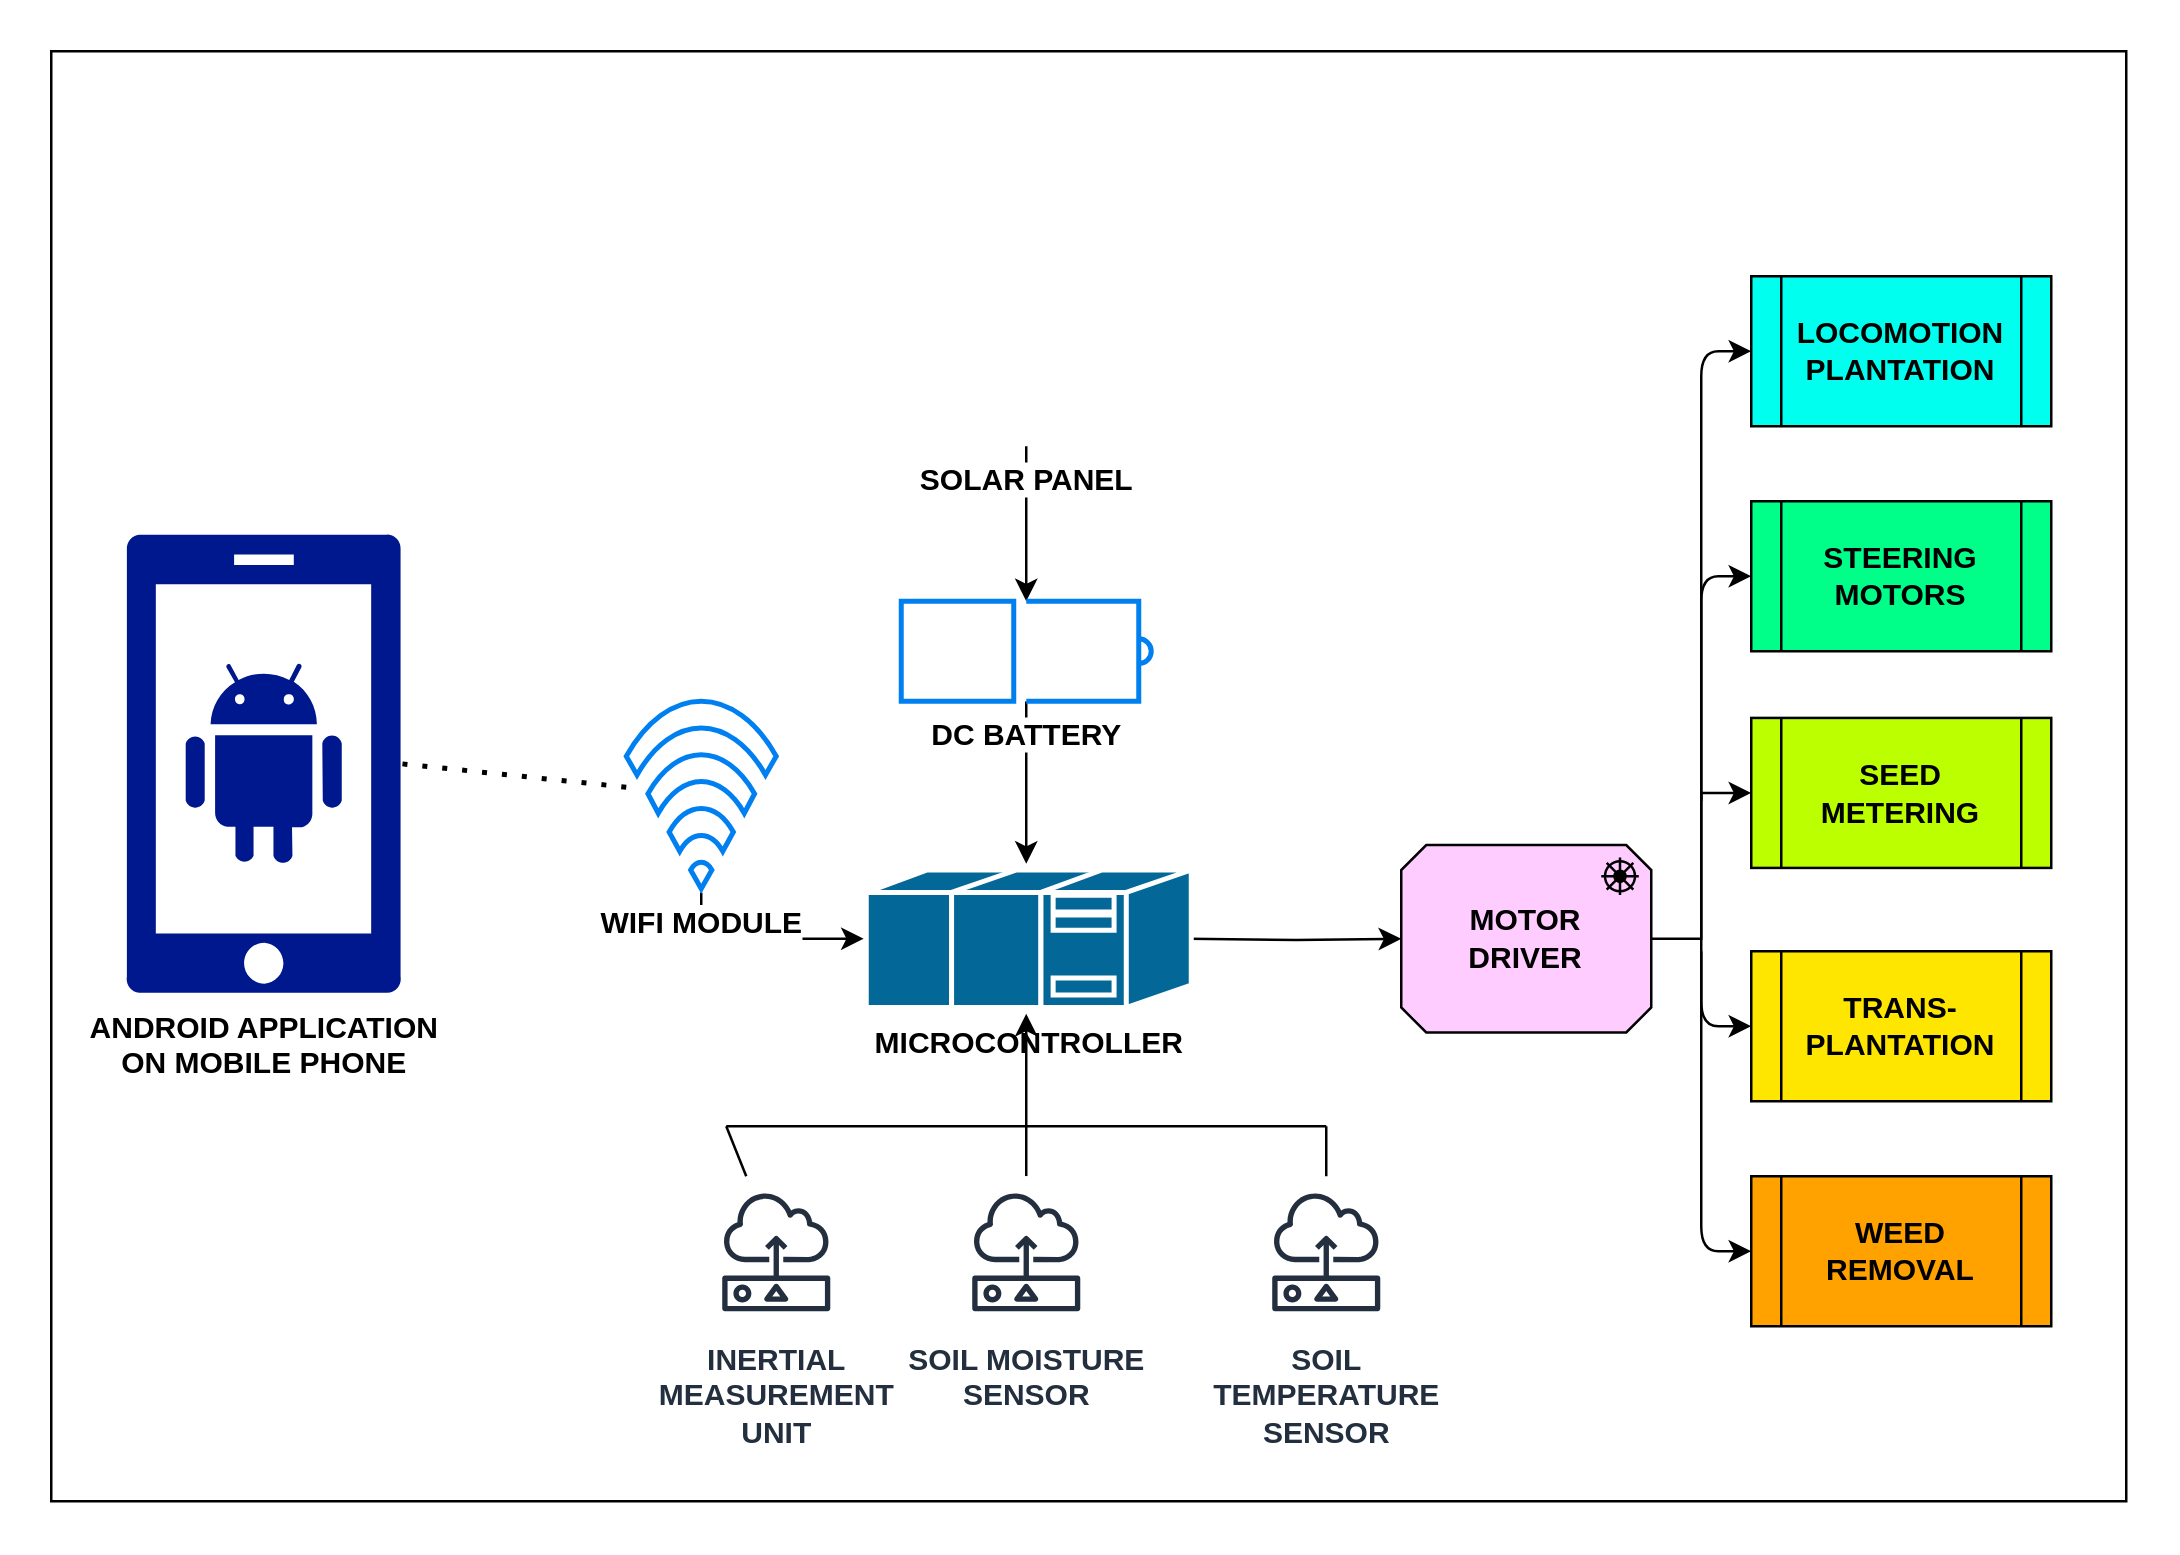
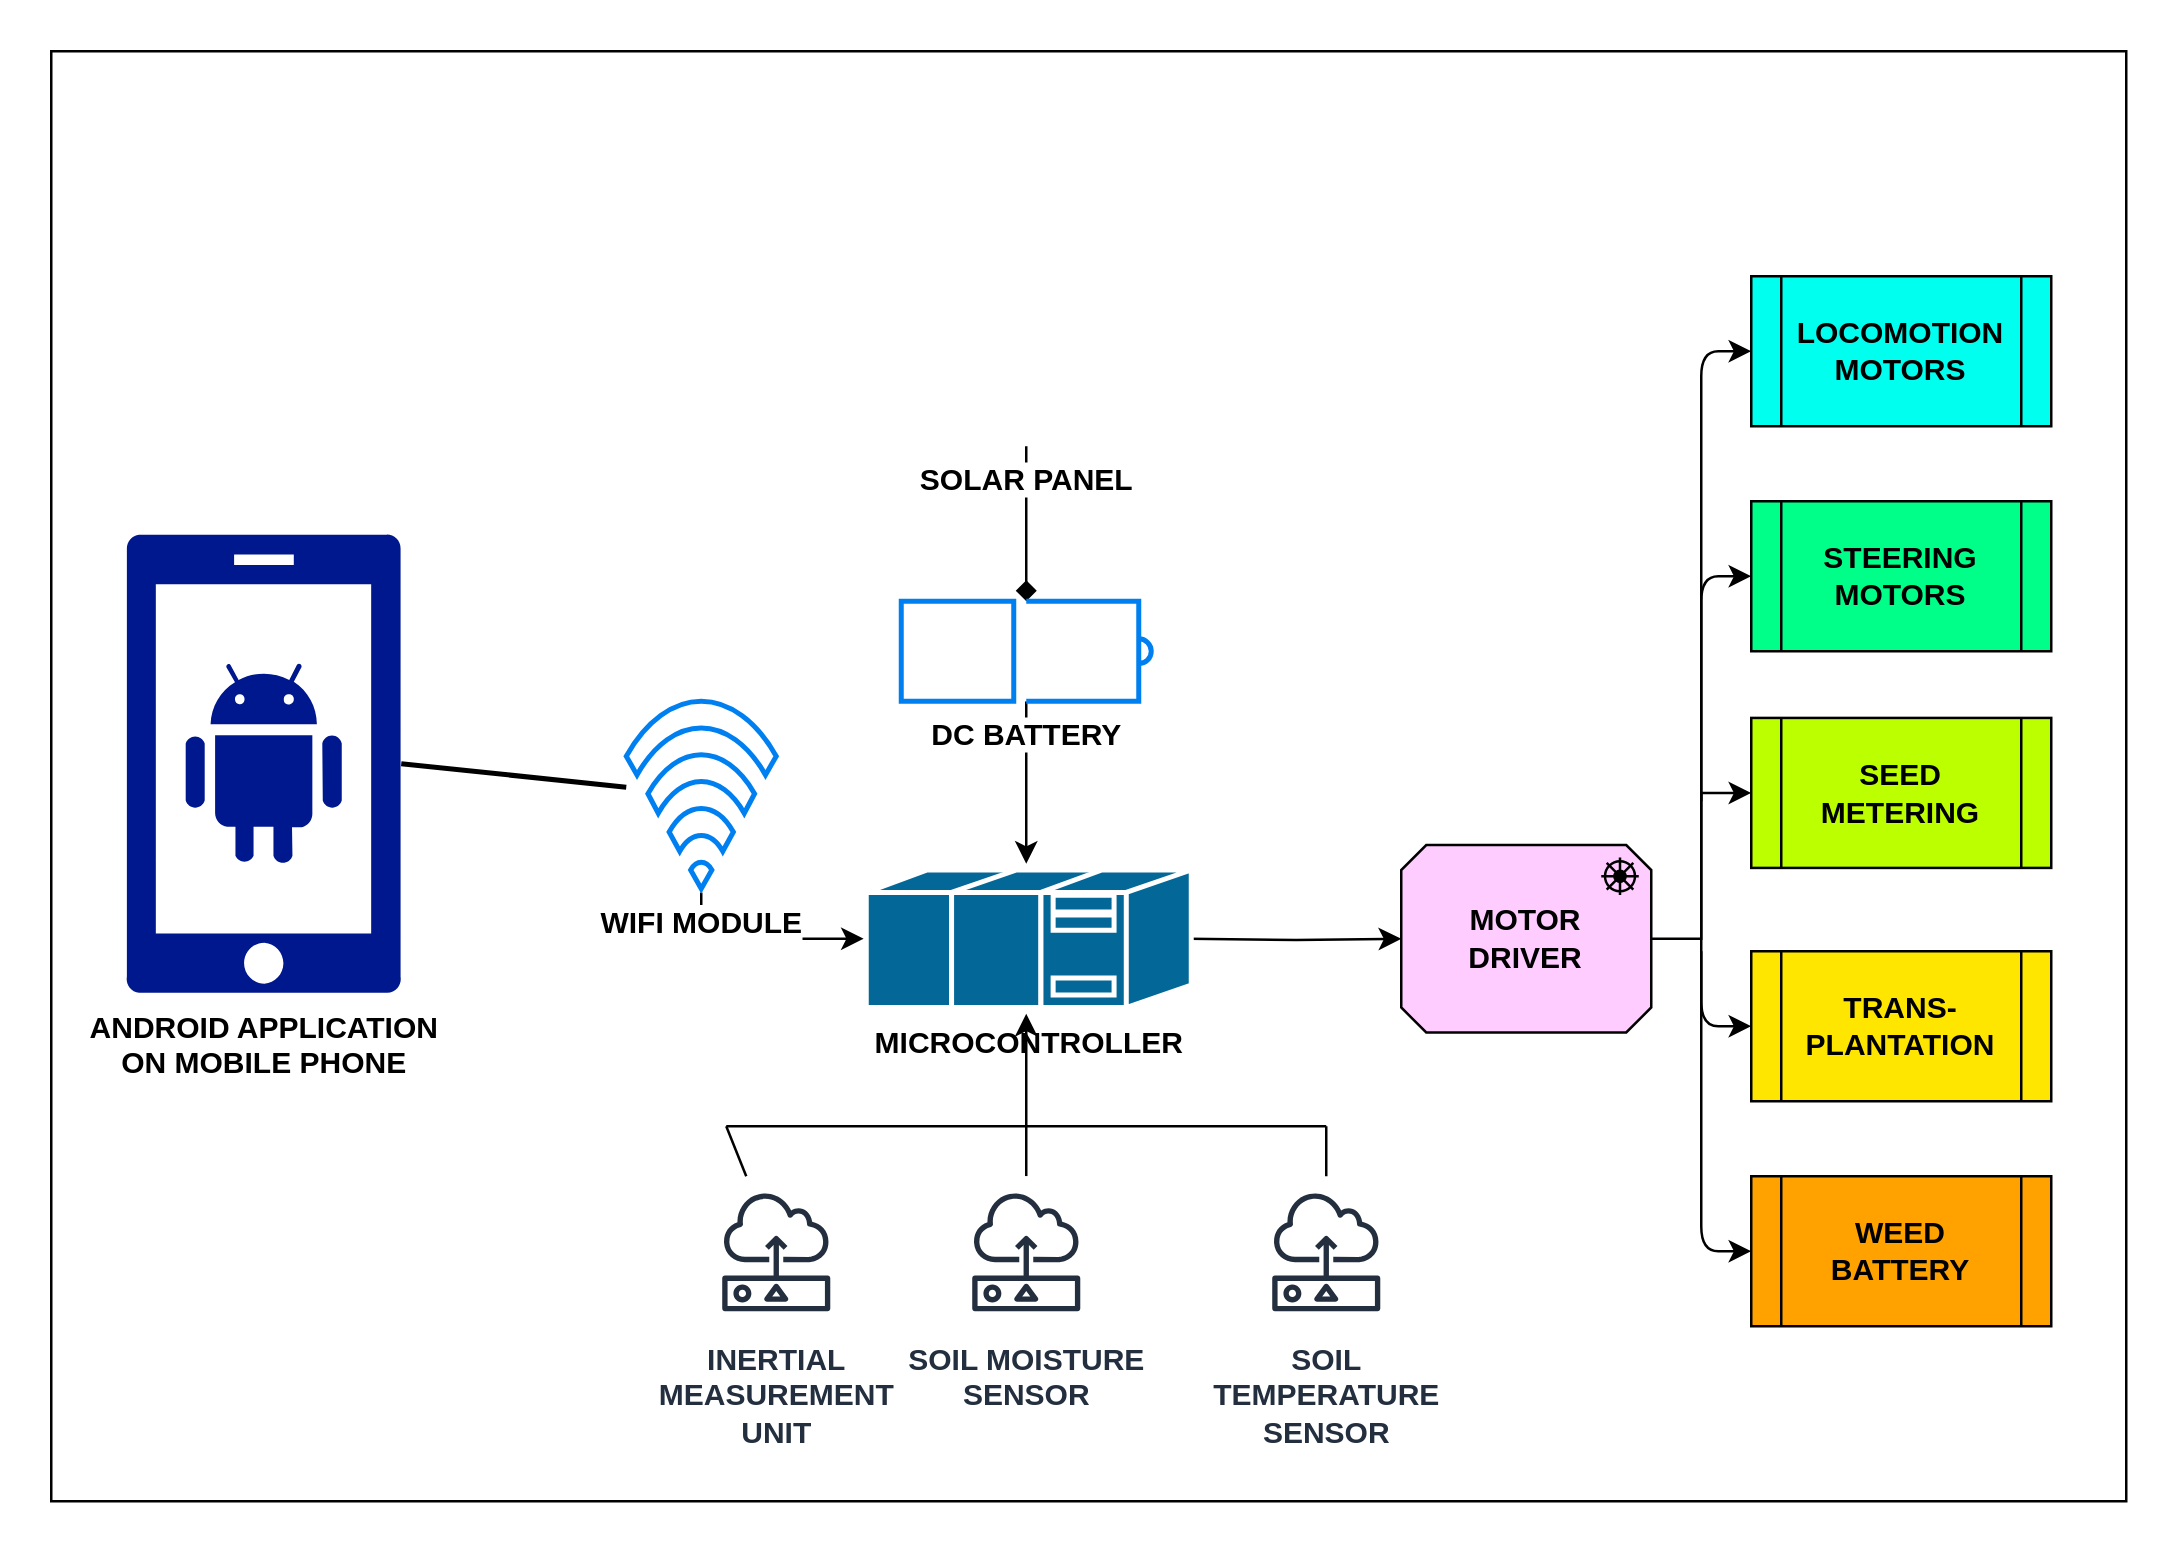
node "LOCOMOTION PLANTATION": label "LOCOMOTION PLANTATION" -> "LOCOMOTION MOTORS"
edge "SOLAR PANEL" -> "DC BATTERY": arrowhead classic -> diamond
edge "ANDROID APPLICATION ON MOBILE PHONE" -- "WIFI MODULE": style dashed -> solid
node "WEED REMOVAL": label "WEED REMOVAL" -> "WEED BATTERY"
